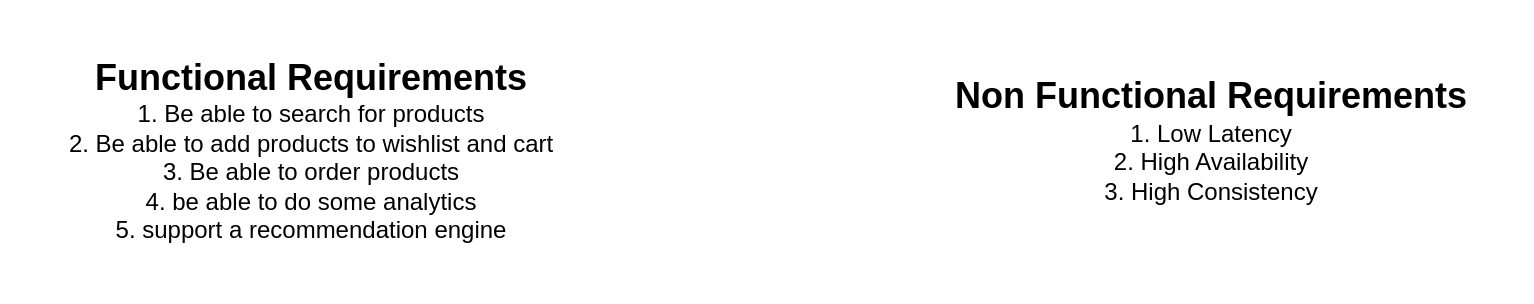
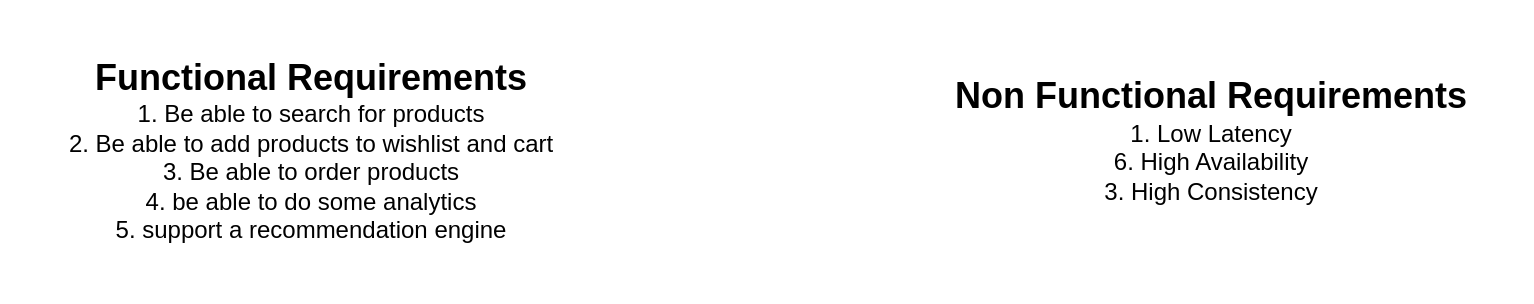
node "Non Functional Requirements 1. Low Latency 2. High Availability 3. High Consistency": label "Non Functional Requirements 1. Low Latency 2. High Availability 3. High Consistency" -> "Non Functional Requirements 1. Low Latency 6. High Availability 3. High Consistency"
